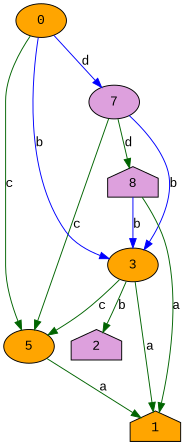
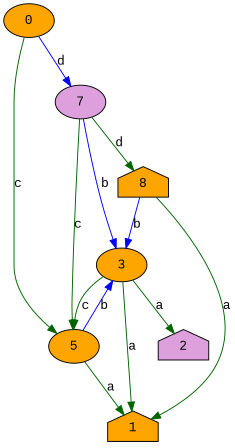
edge "0" -> "3": now "5" -> "3"
node "8": fillcolor plum -> orange
edge "3" -> "2": label "b" -> "a"
